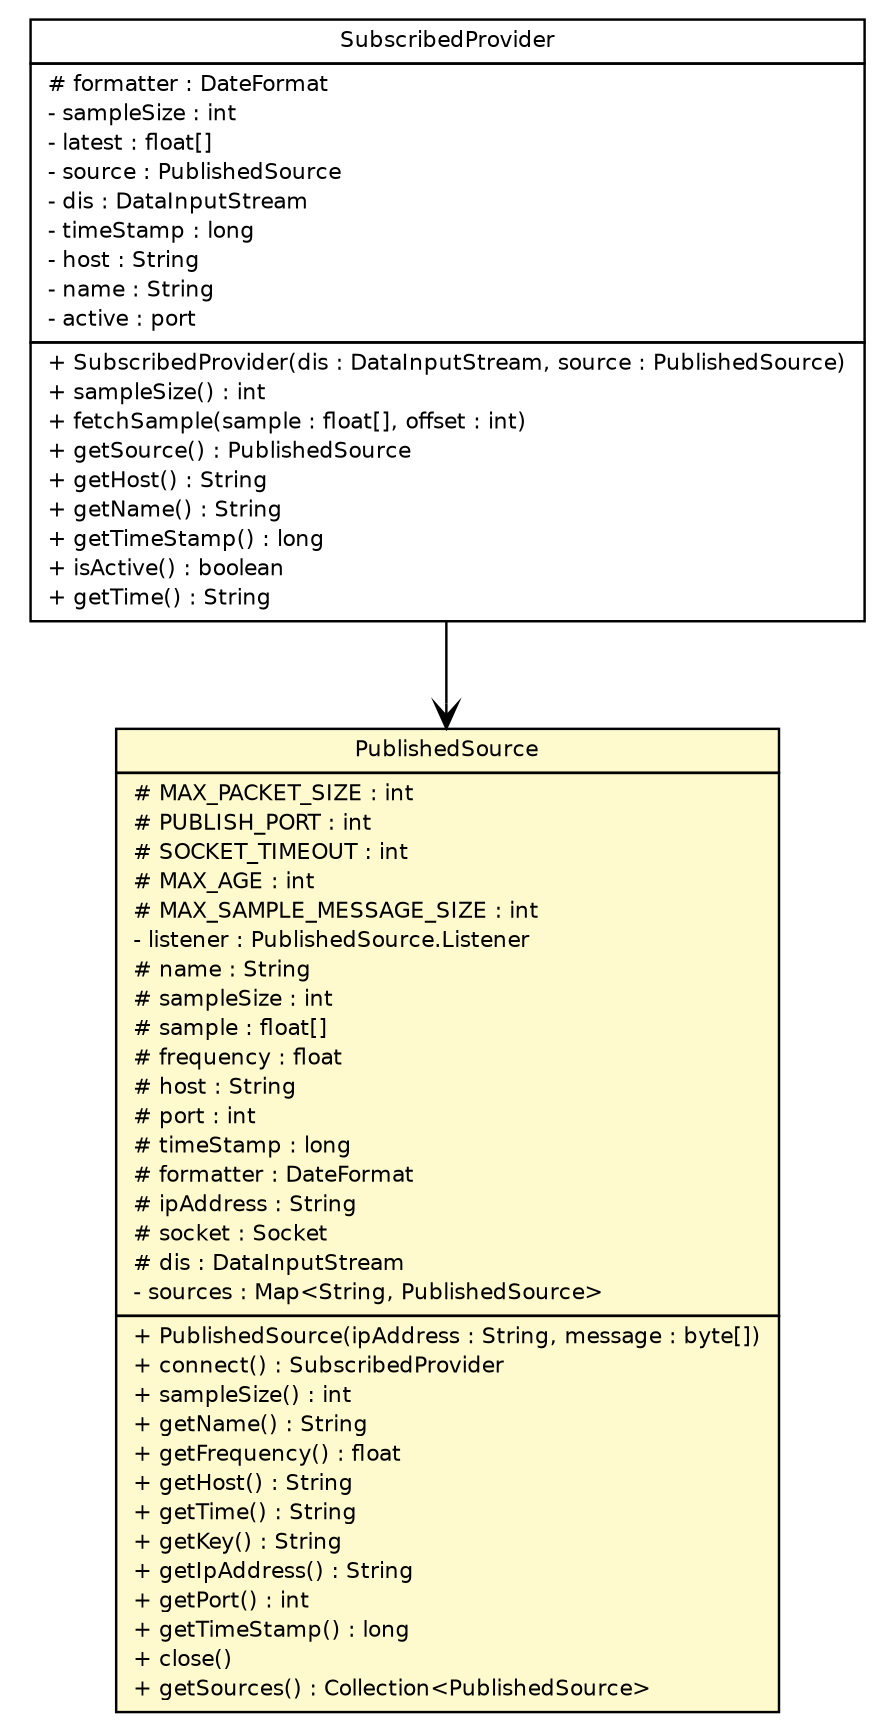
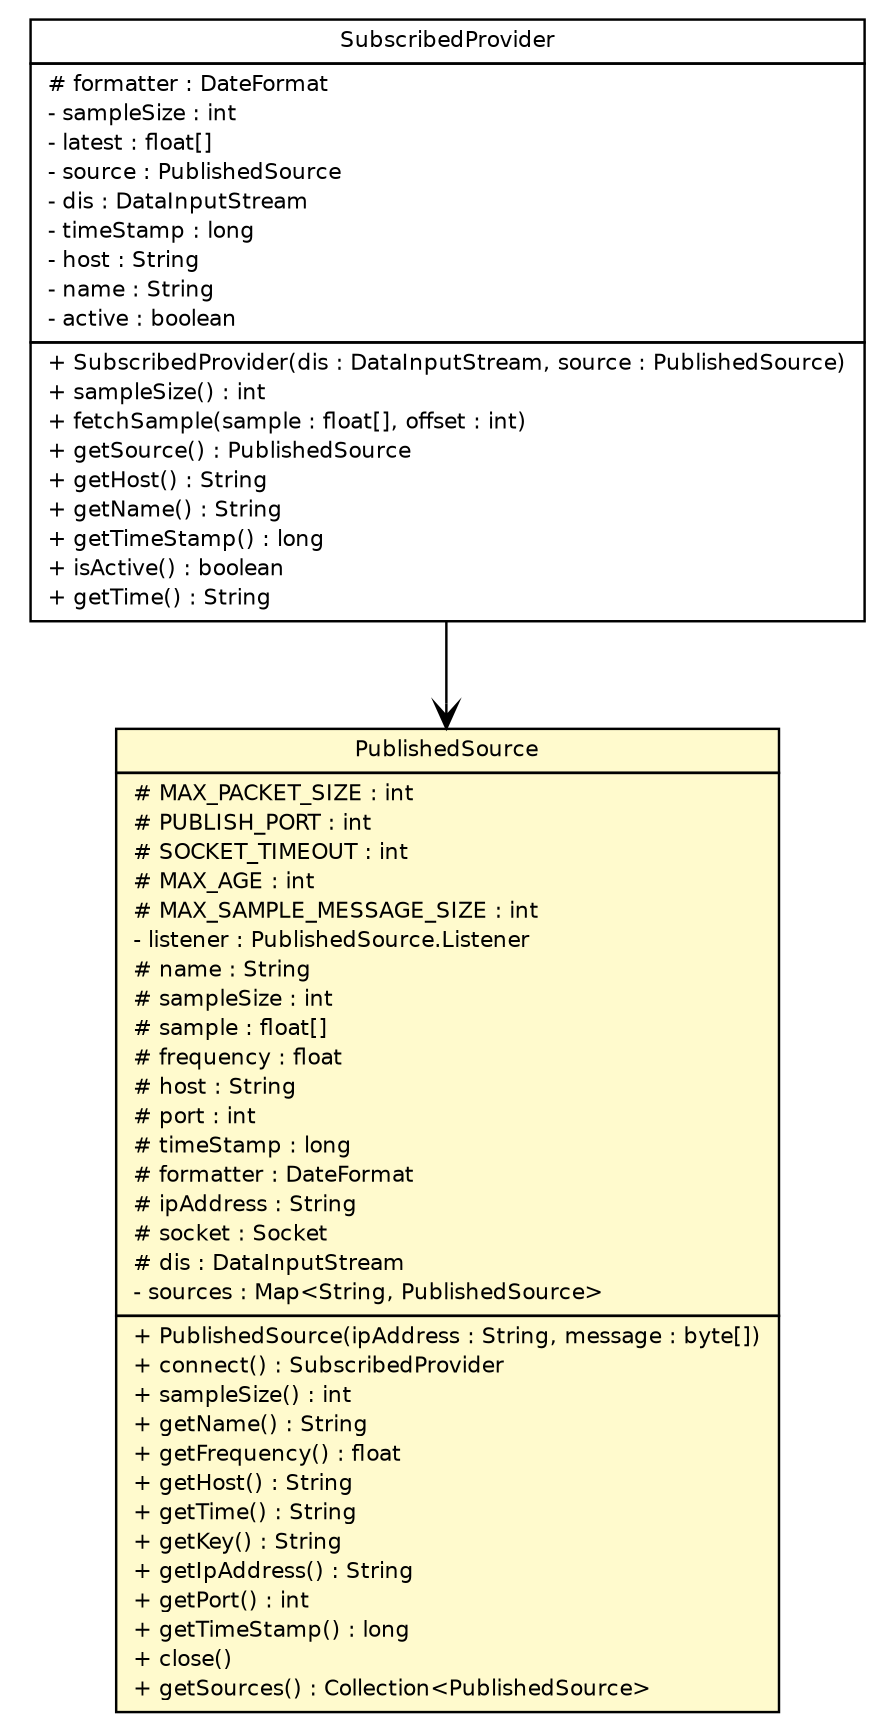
node "SubscribedProvider": text "- active : port" -> "- active : boolean"
